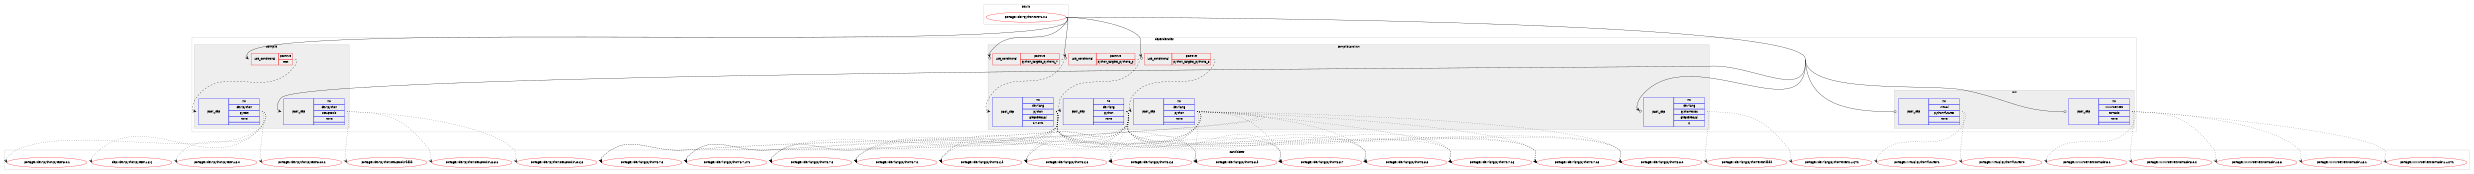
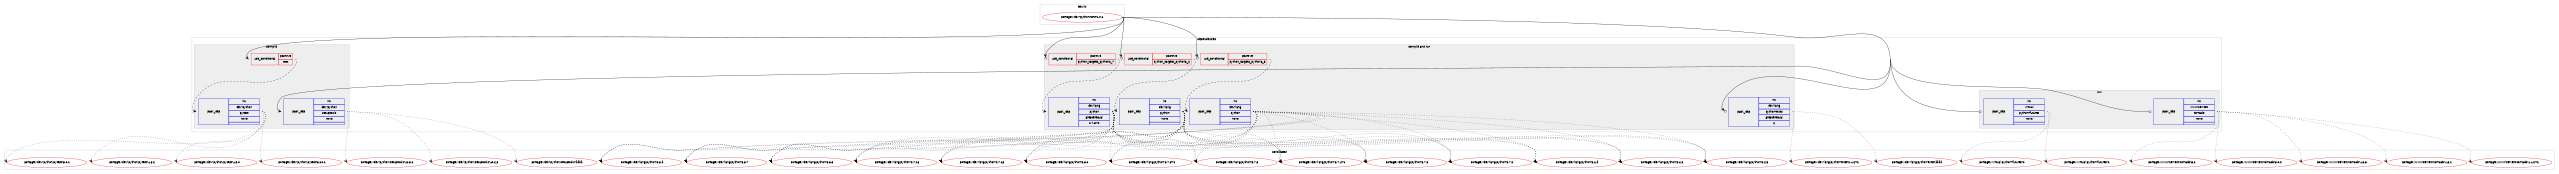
node "dep://dev-python/pytest-4.6.6": label "dep://dev-python/pytest-4.6.6" -> "portage://dev-python/pytest-4.6.6"
node "portage://dev-lang/python-3.7.5-r1": added
